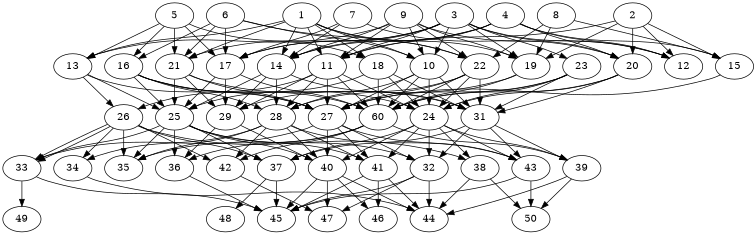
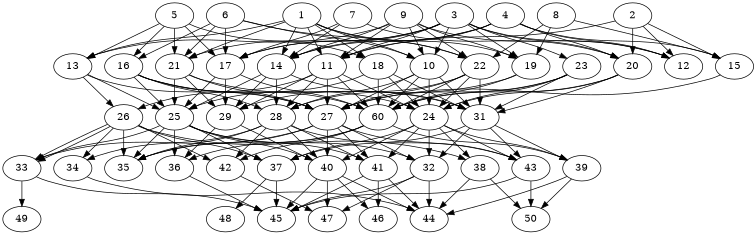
edge "2" -> "19": removed
edge "27" -> "35": added
